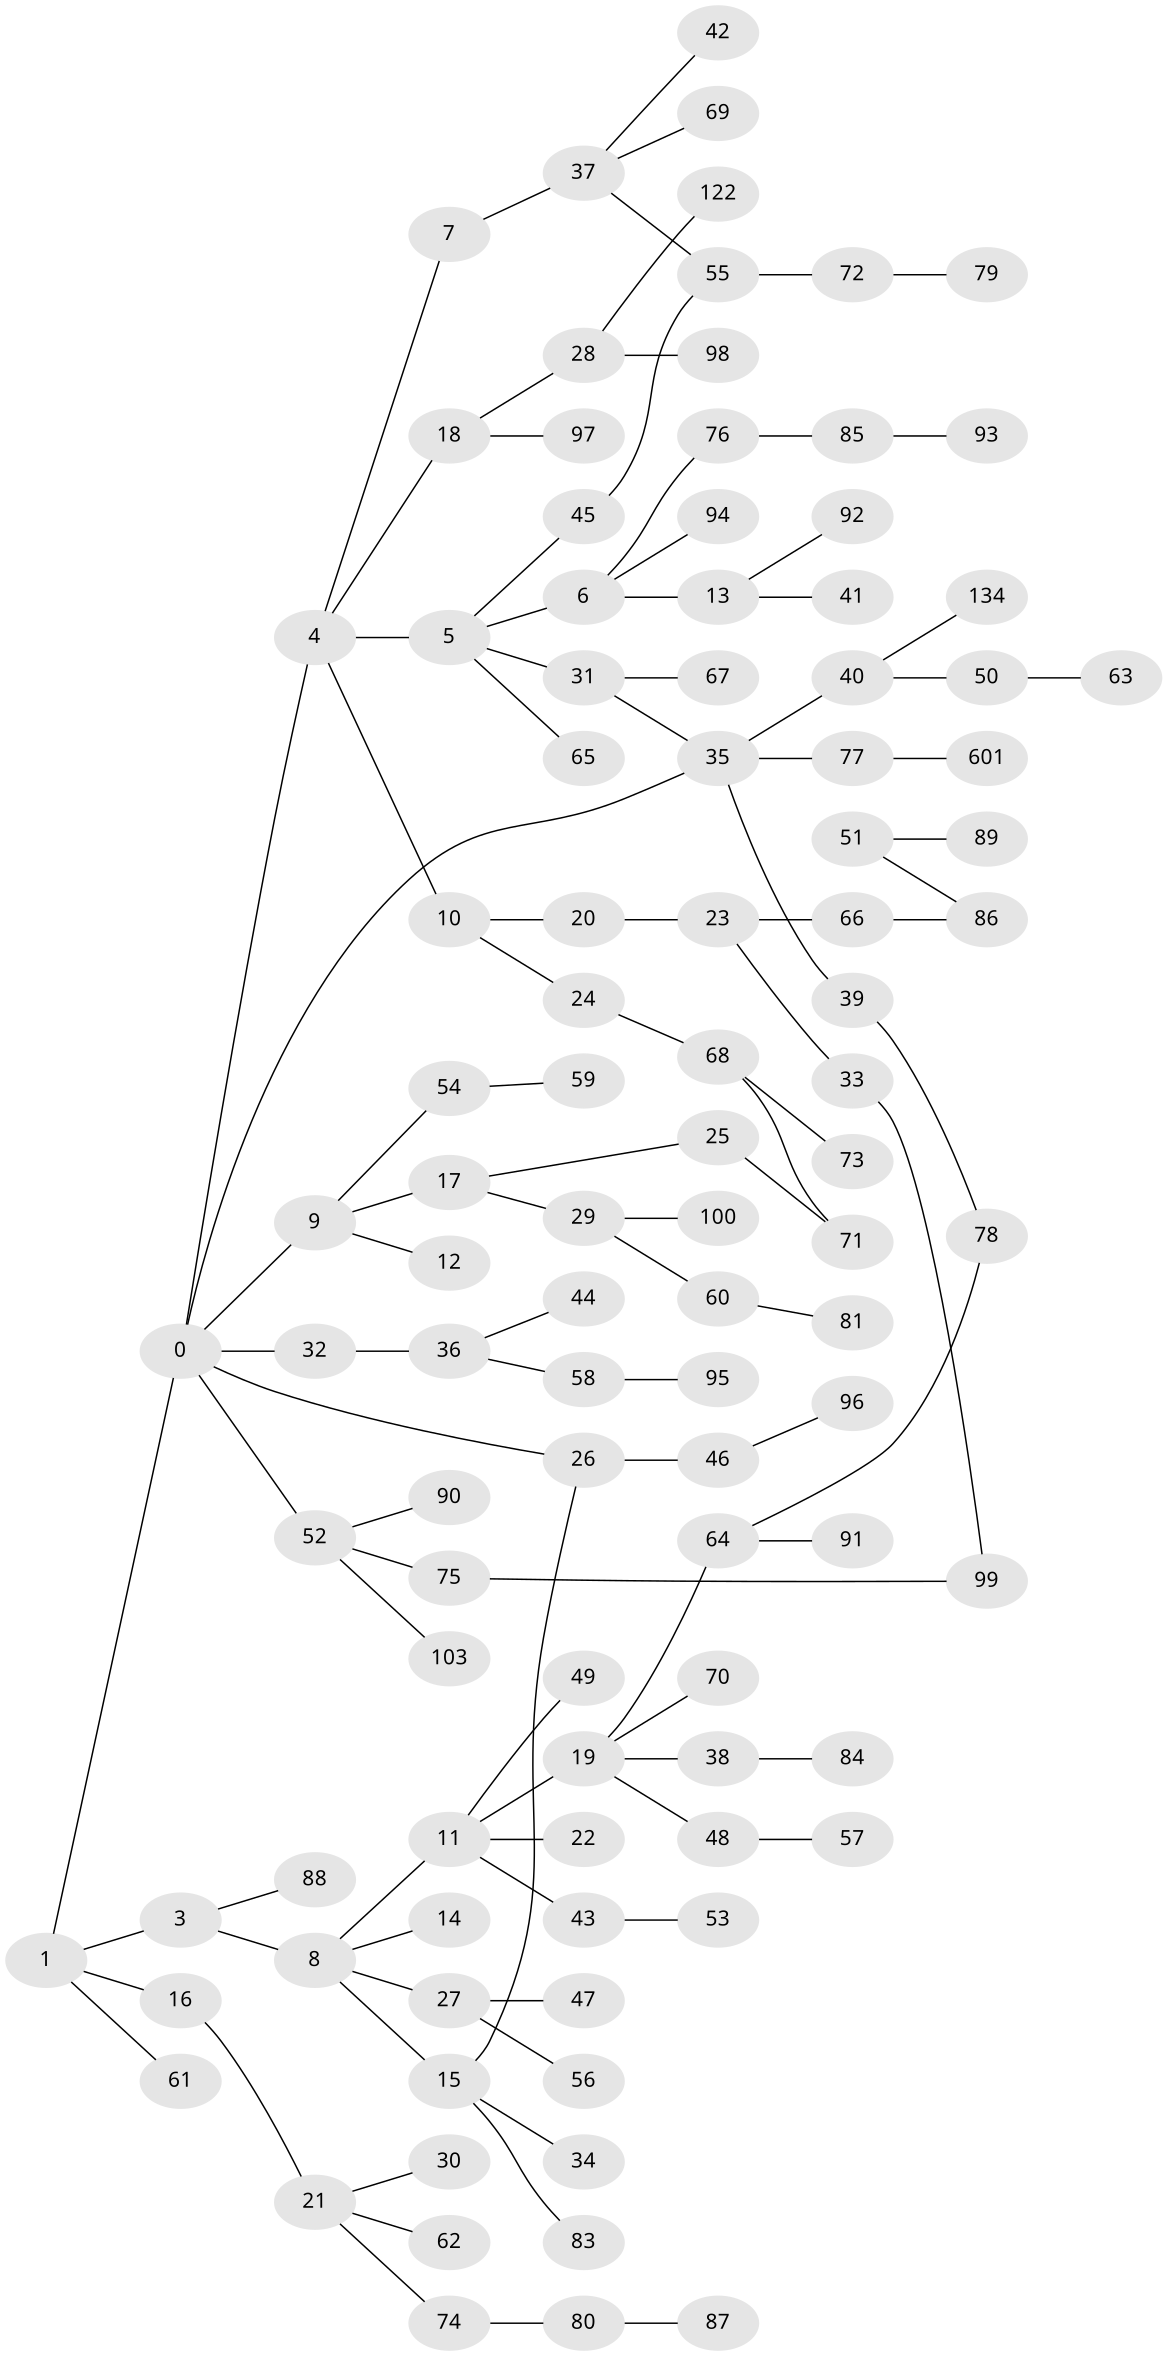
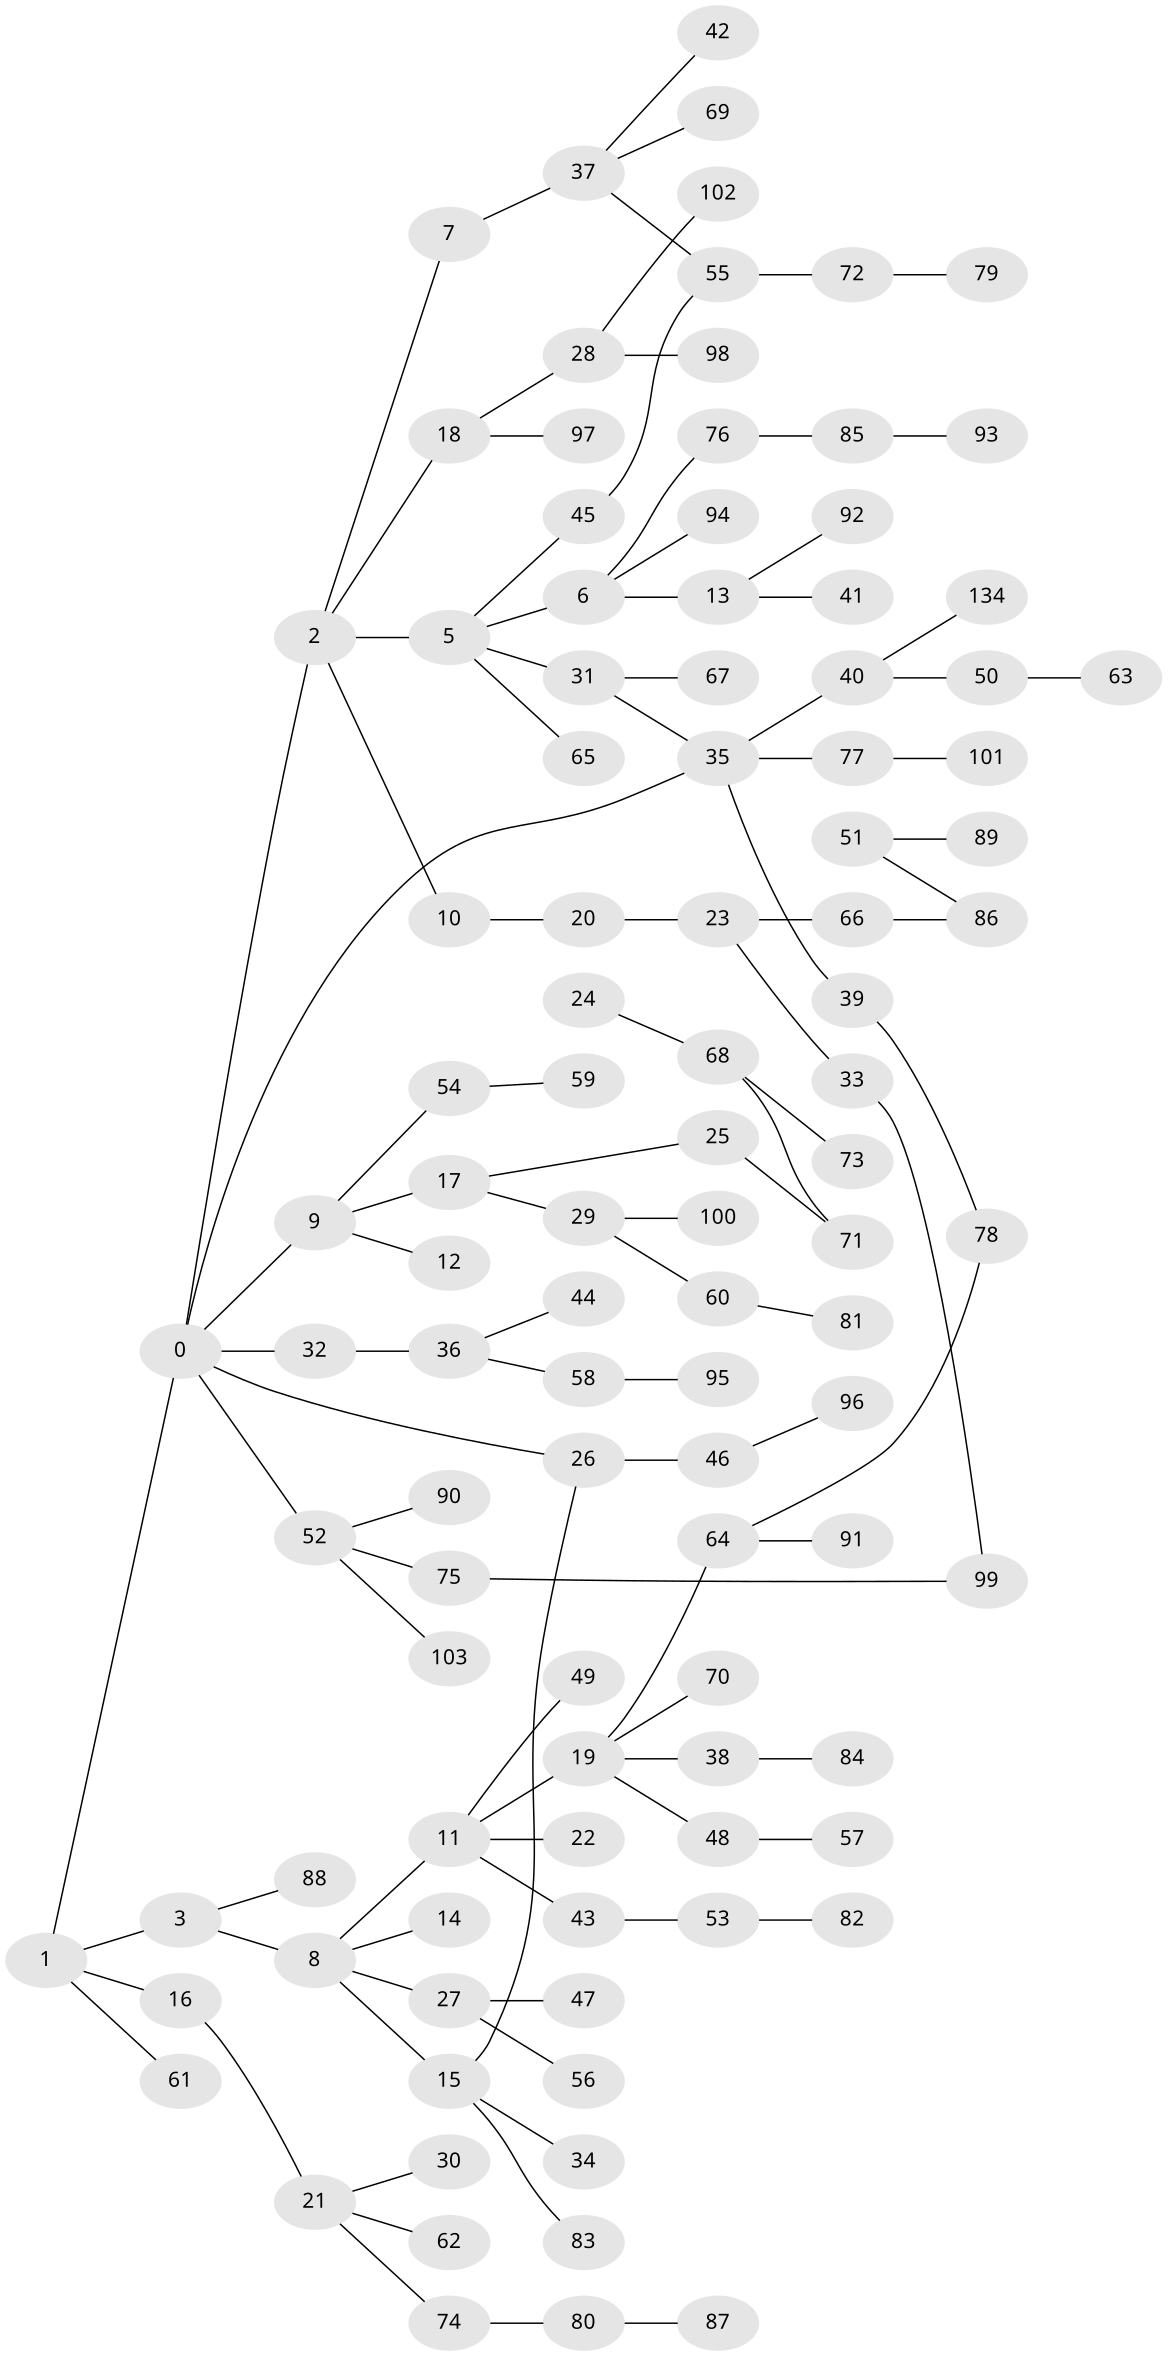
node "122": label "122" -> "102"
node "4": label "4" -> "2"
node "601": label "601" -> "101"
edge "10" -- "24": removed
node "82": added
